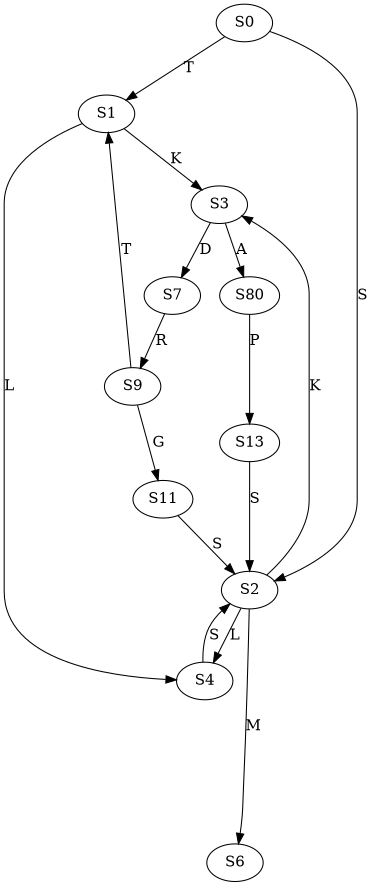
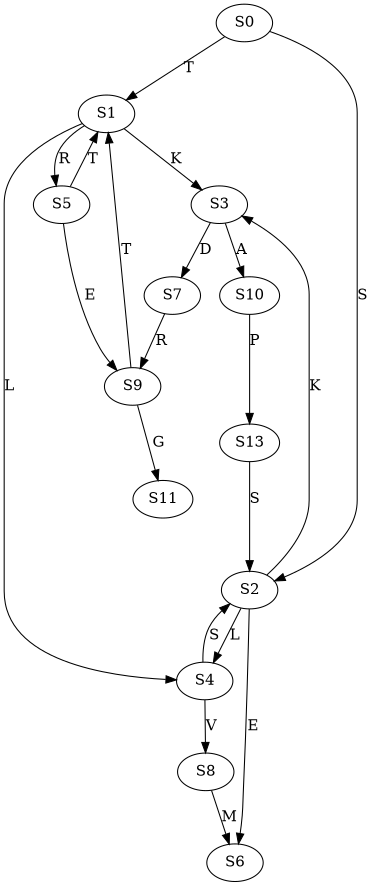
node "S5": added
node "S80": label "S80" -> "S10"
edge "S11" -> "S2": removed, label "S"
edge "S2" -> "S6": label "M" -> "E"
node "S8": added
